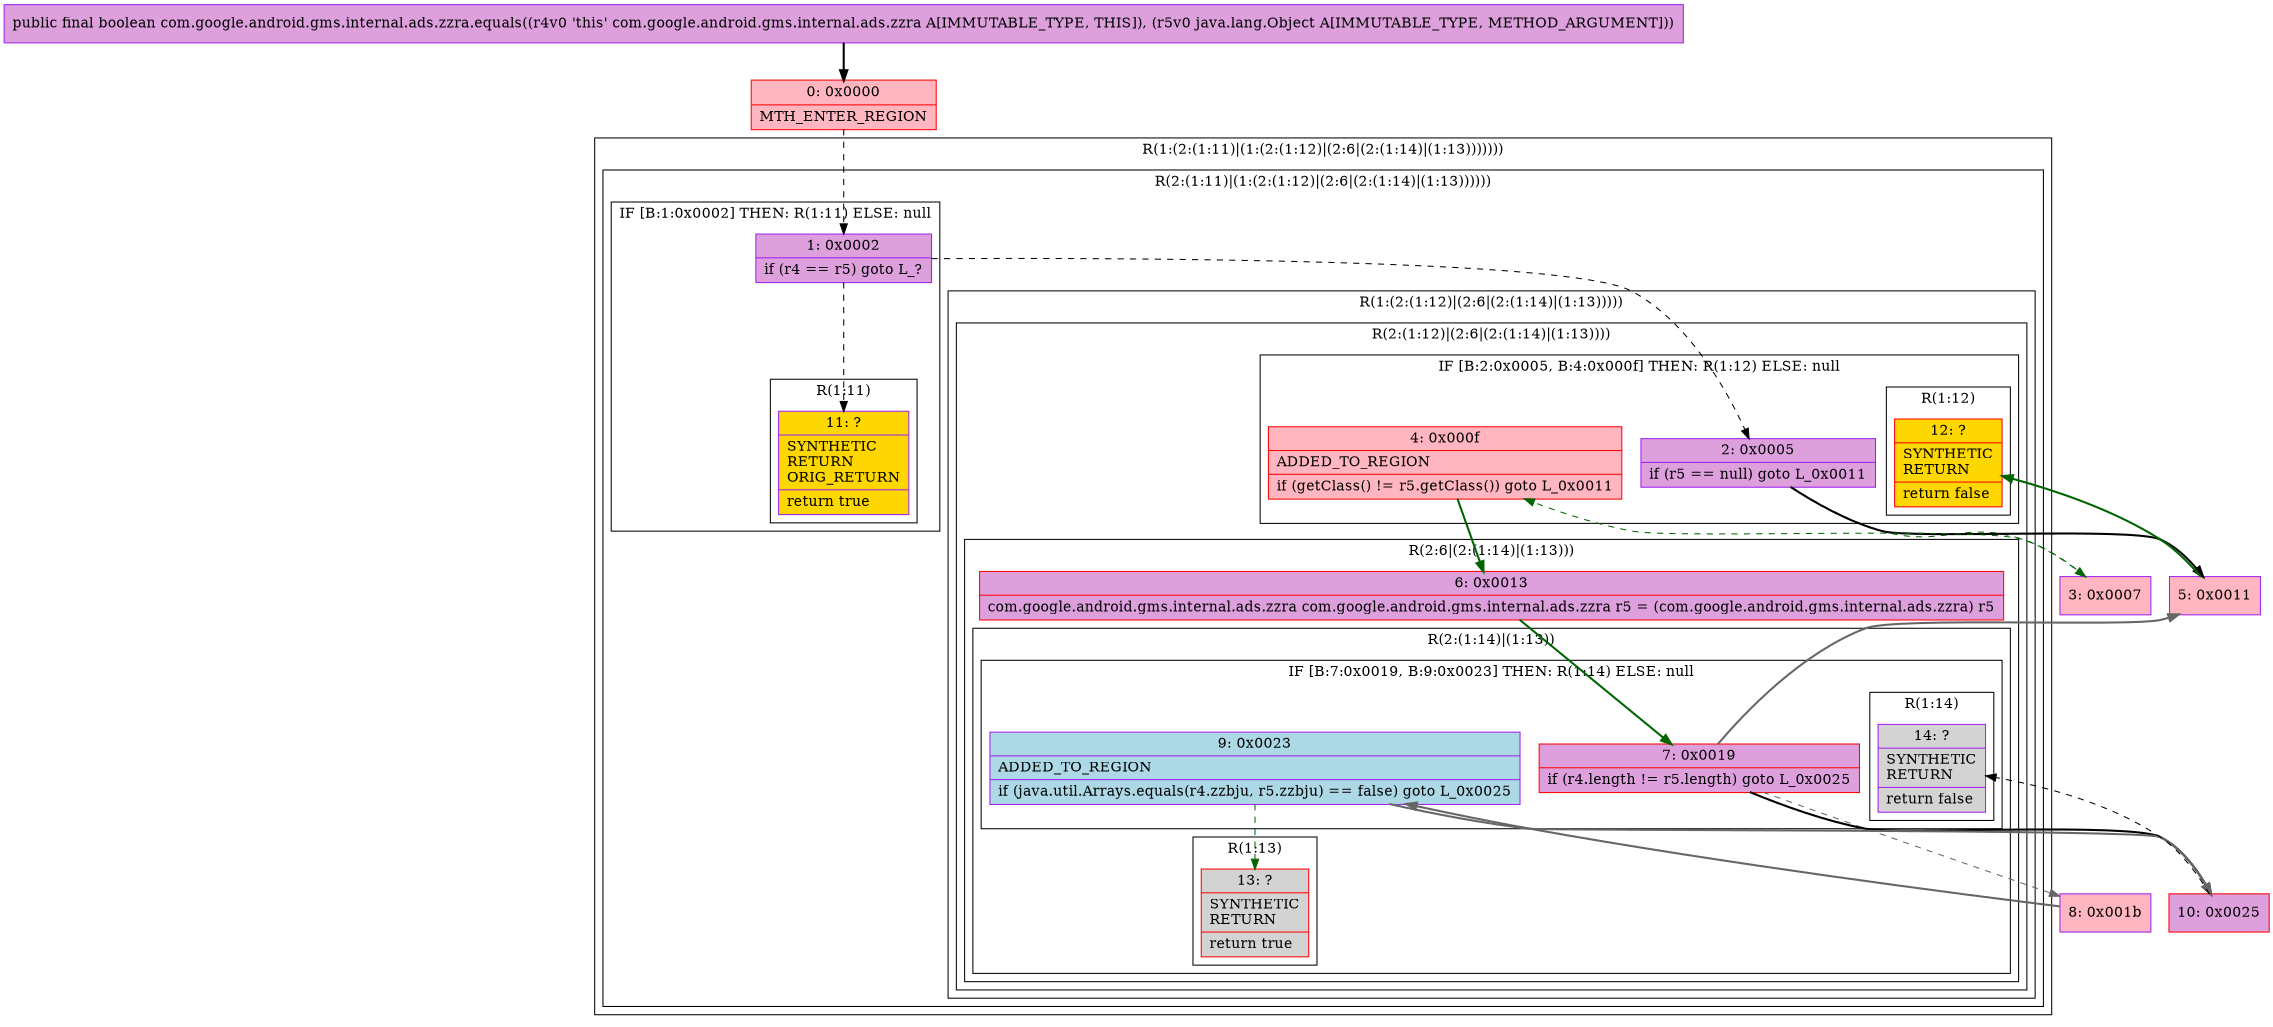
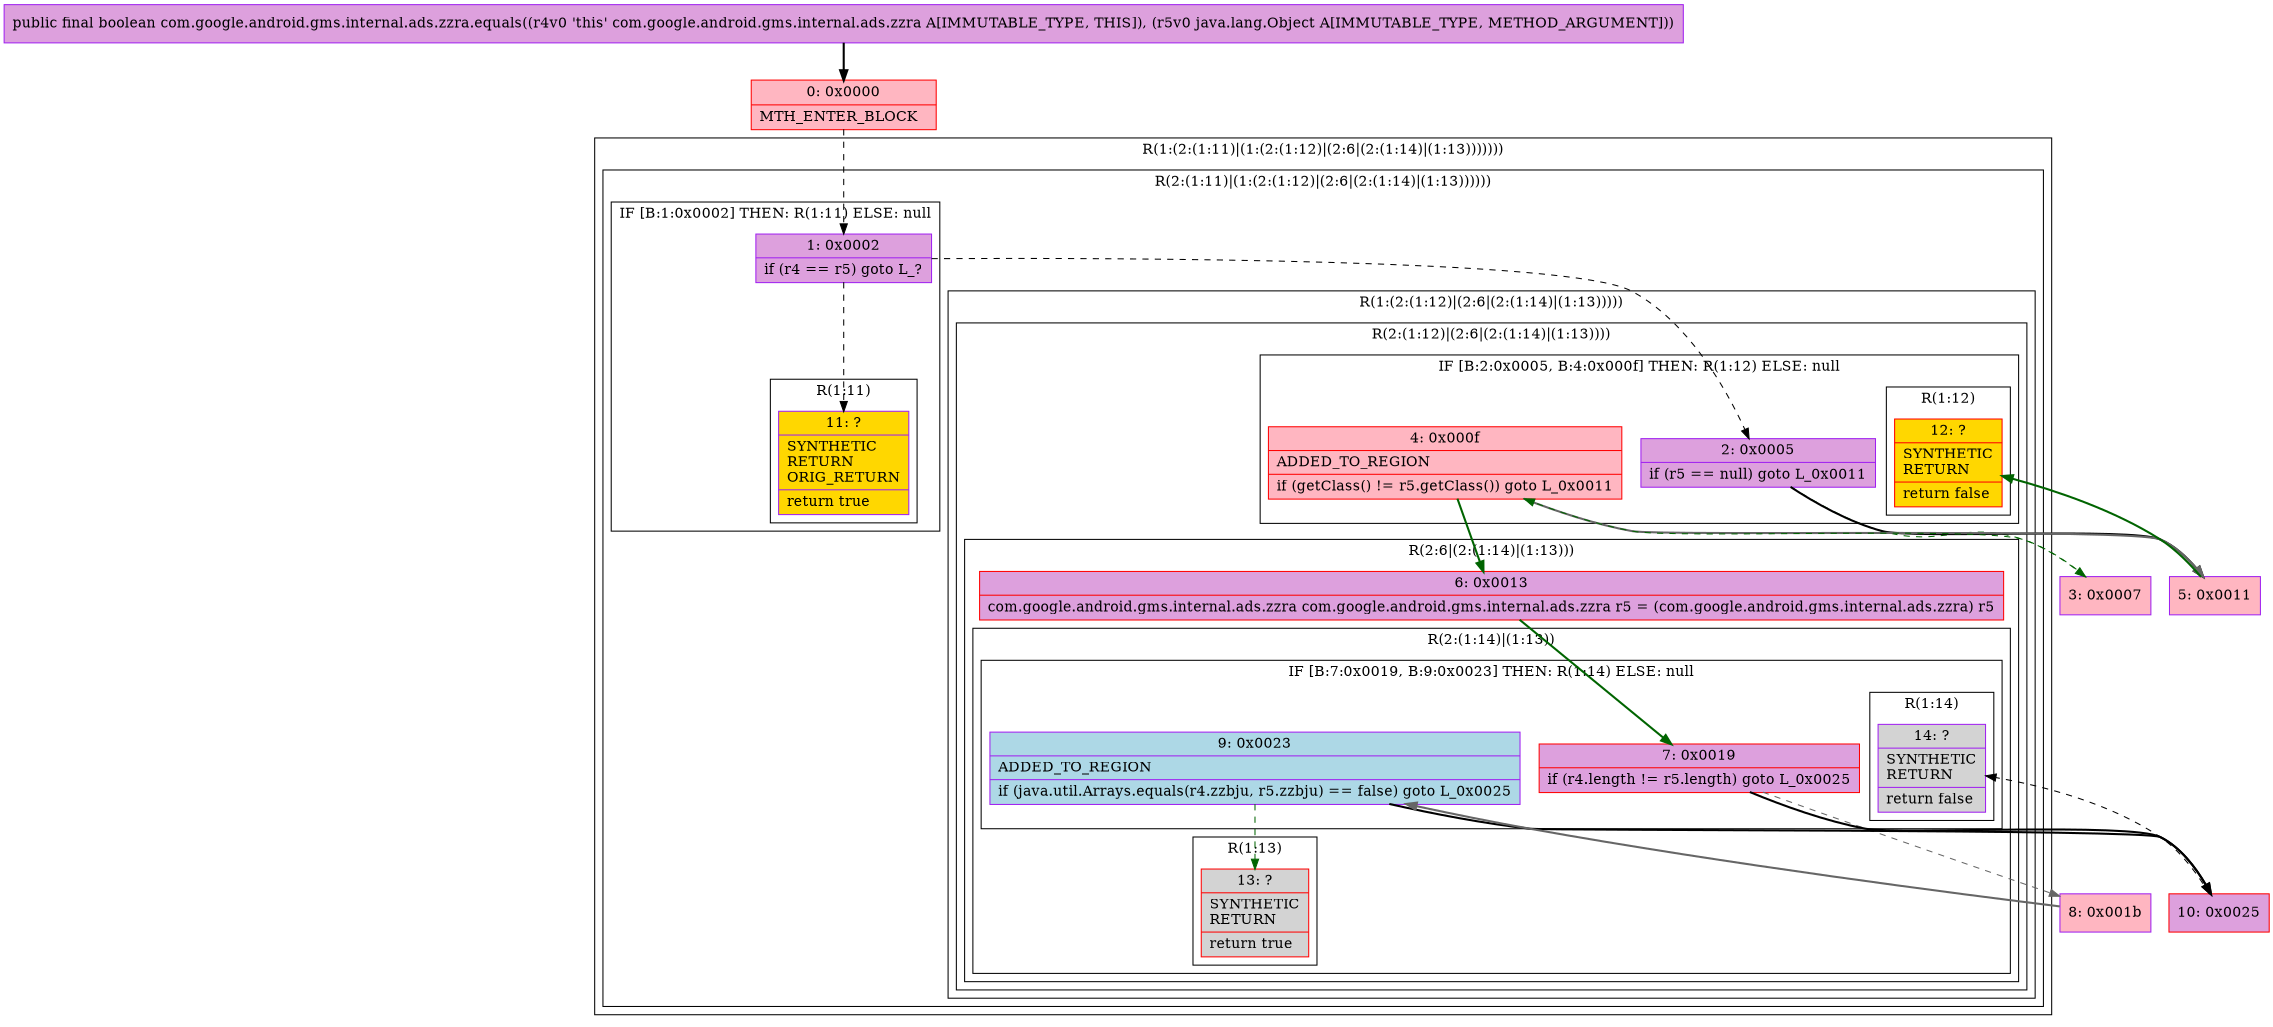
node "0: 0x0000": text "MTH_ENTER_REGION" -> "MTH_ENTER_BLOCK"
edge "7: 0x0019" -> "5: 0x0011": now "4: 0x000f" -> "5: 0x0011"
edge "9: 0x0023" -> "10: 0x0025": color gray40 -> black
